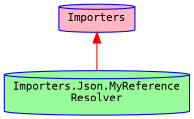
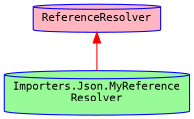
node "Importers": label "Importers" -> "ReferenceResolver"
